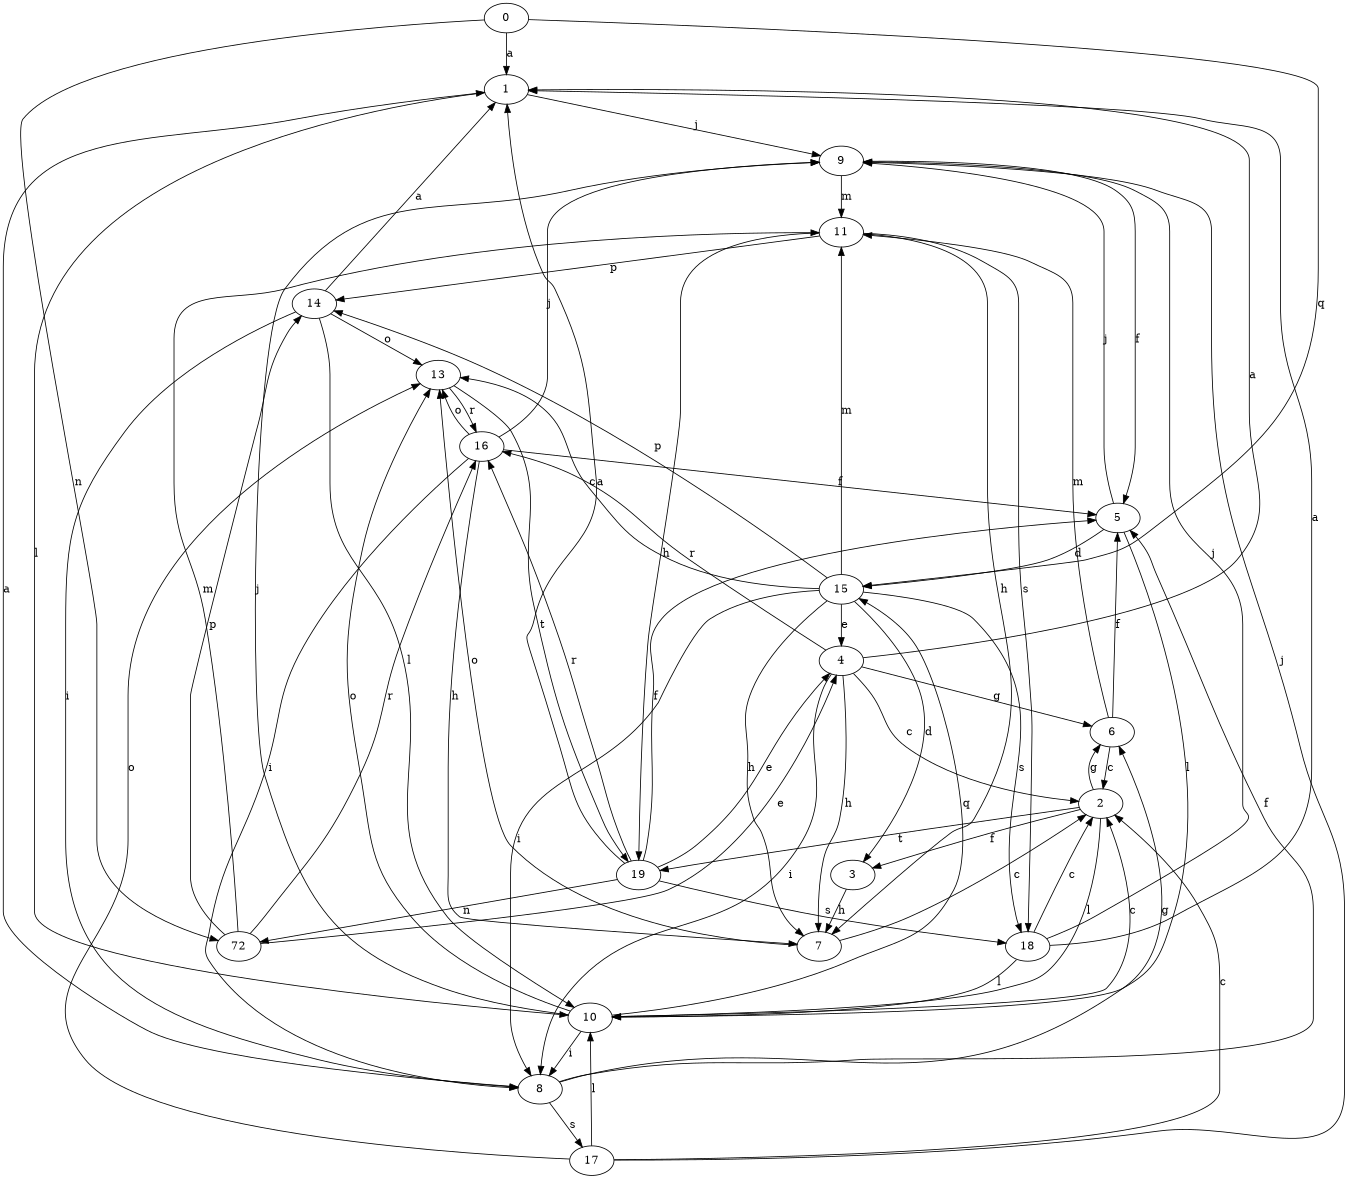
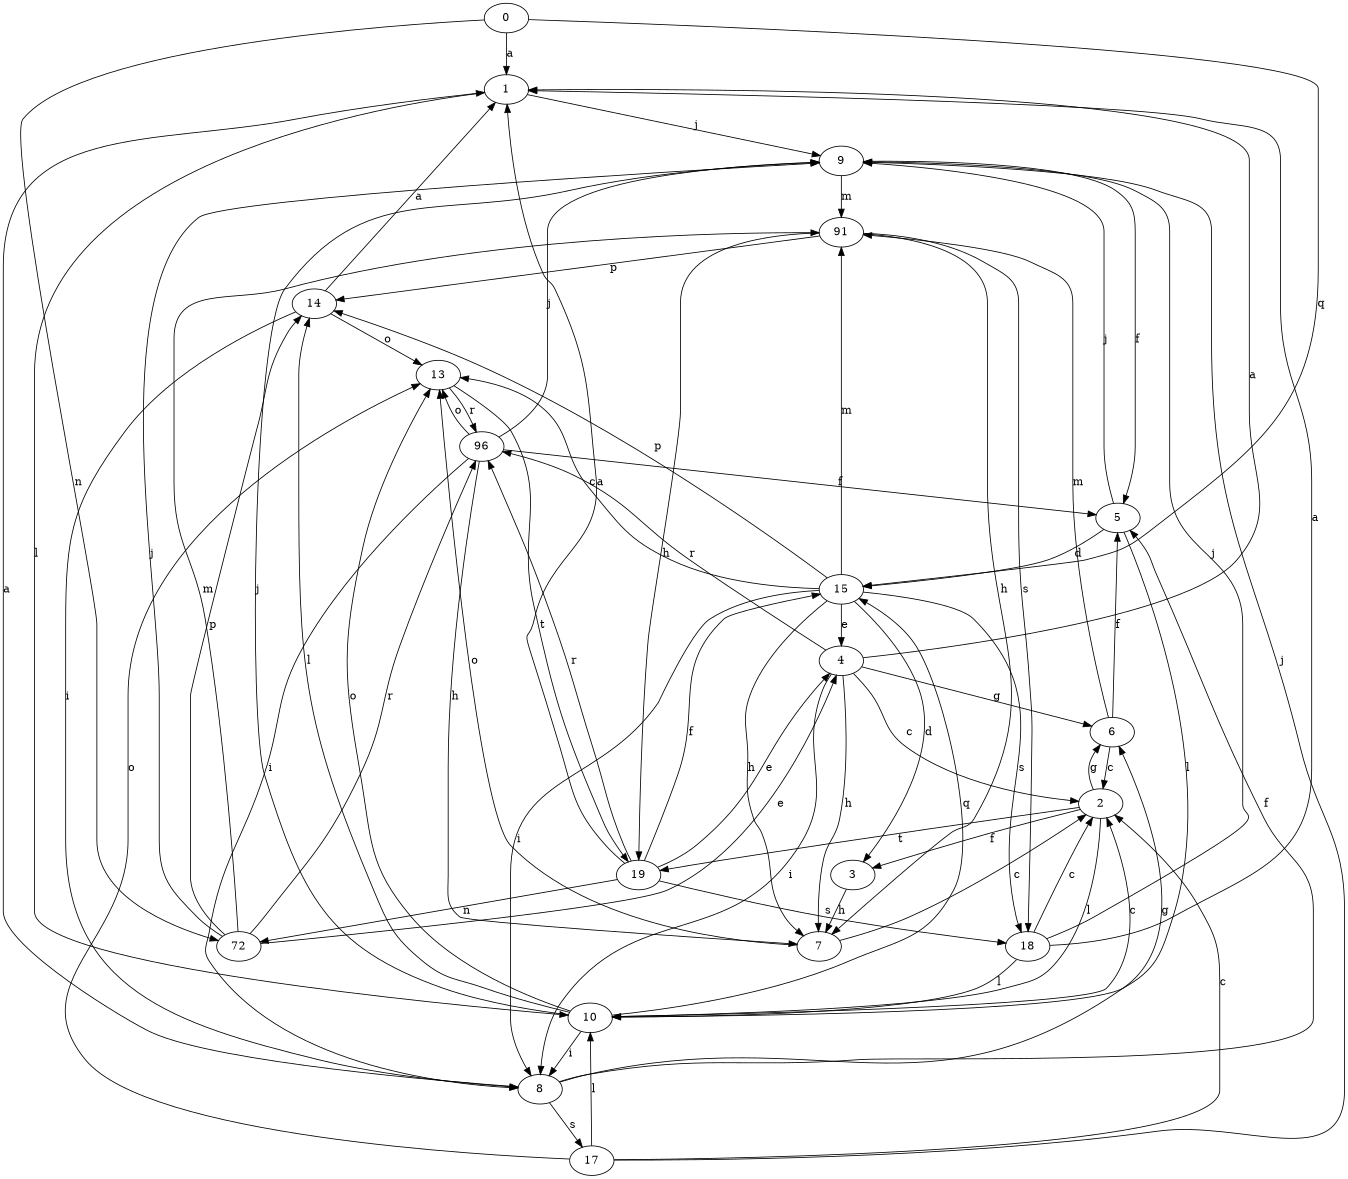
node "11": label "11" -> "91"
edge "72" -> "9": added, label "j"
node "16": label "16" -> "96"
edge "19" -> "5": now "19" -> "15"
edge "14" -> "10": reversed
